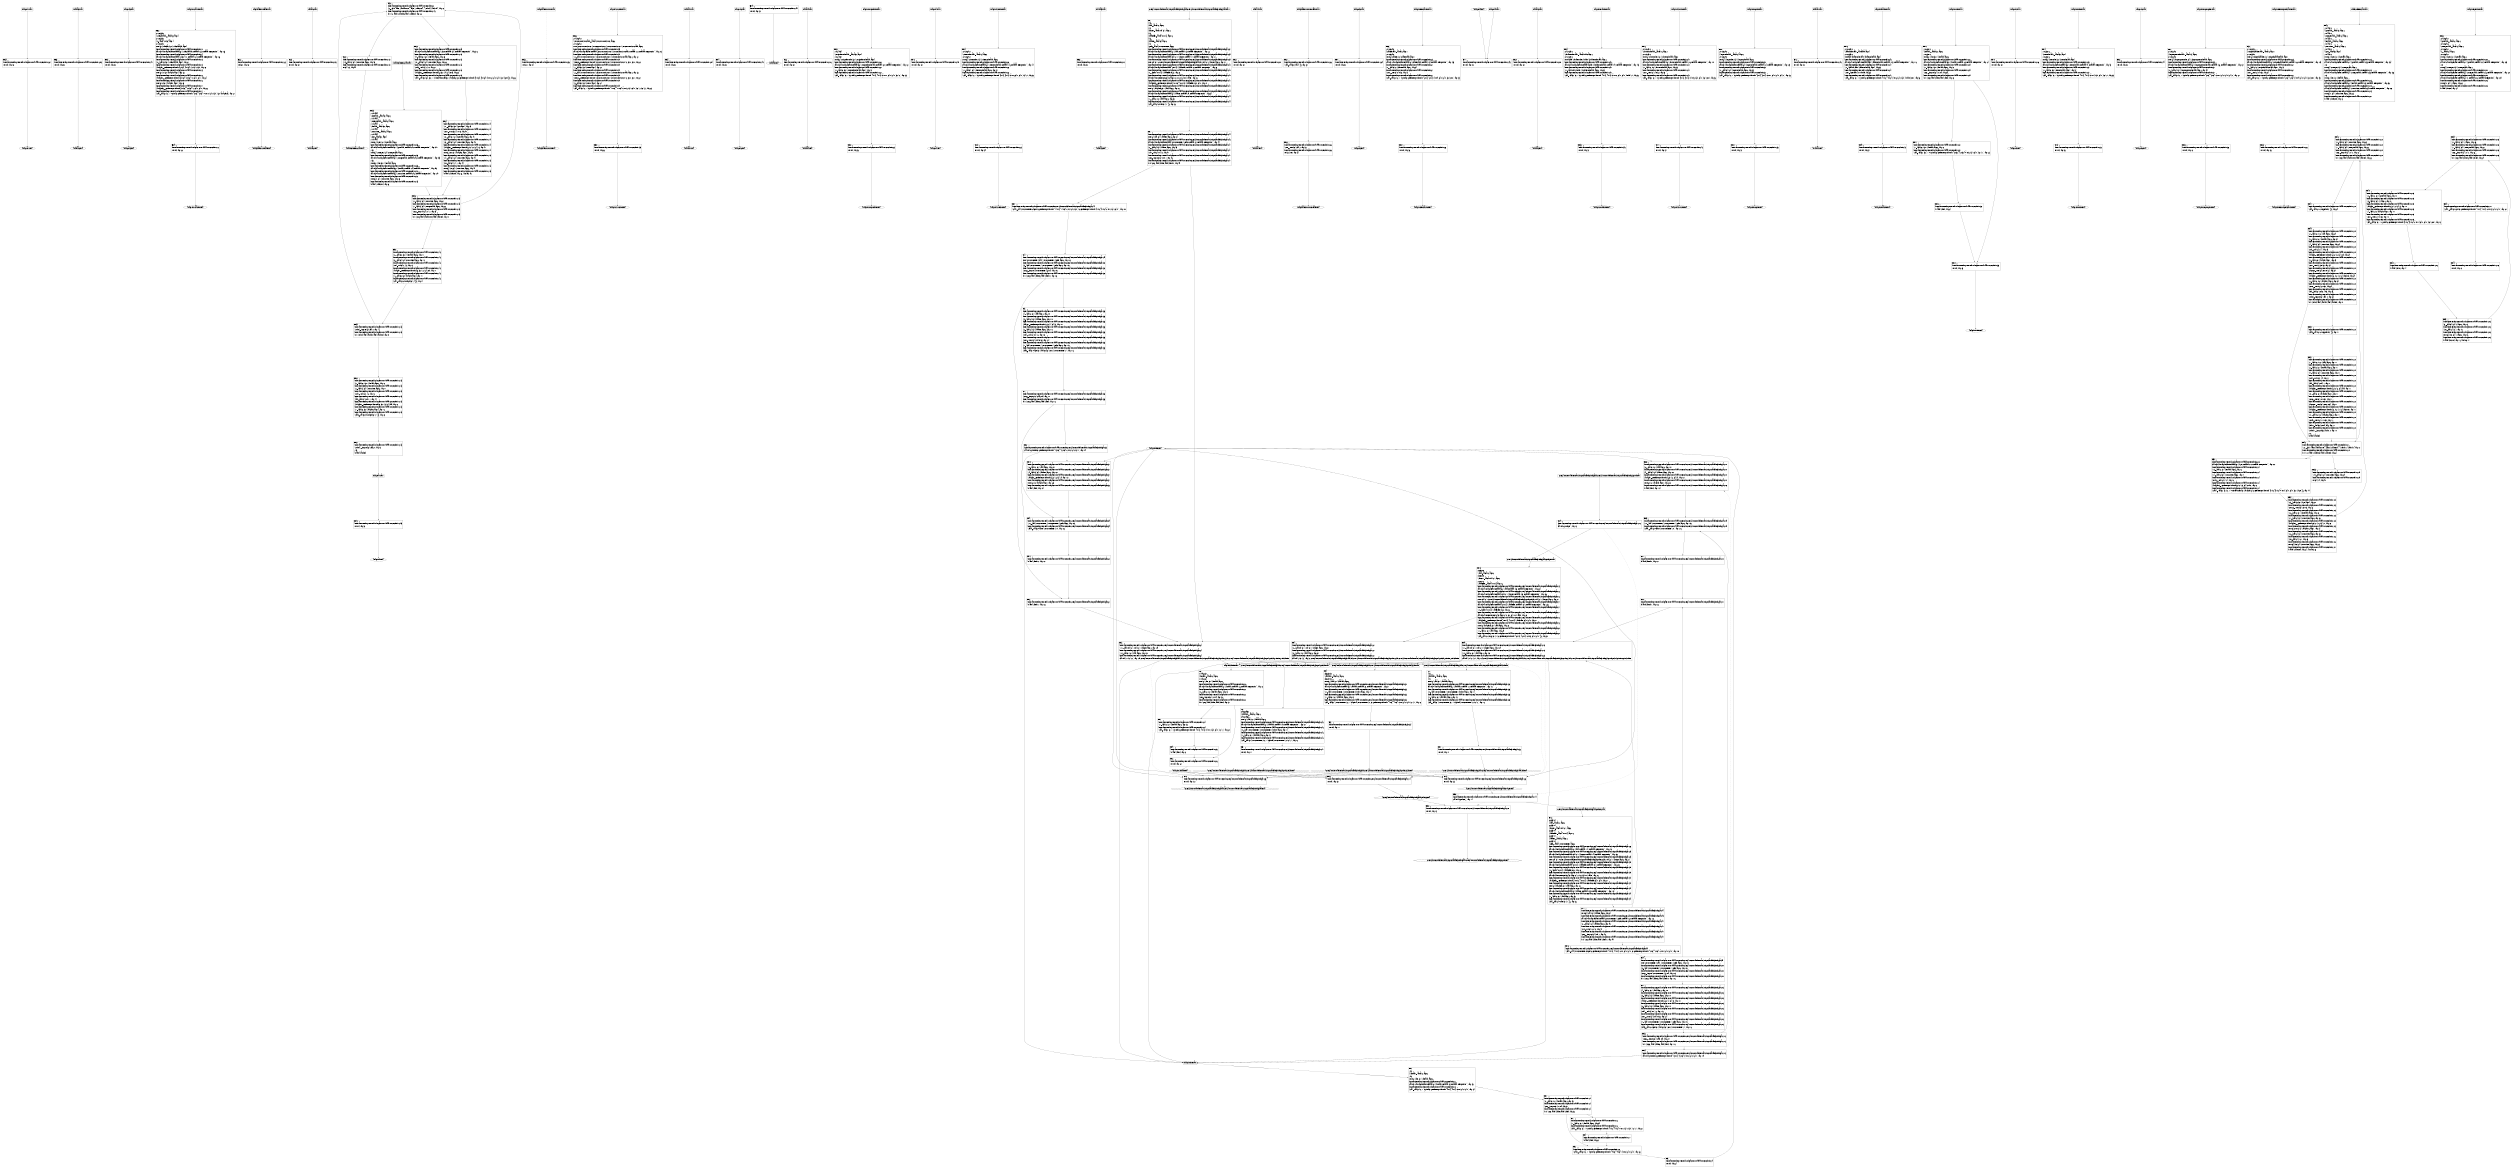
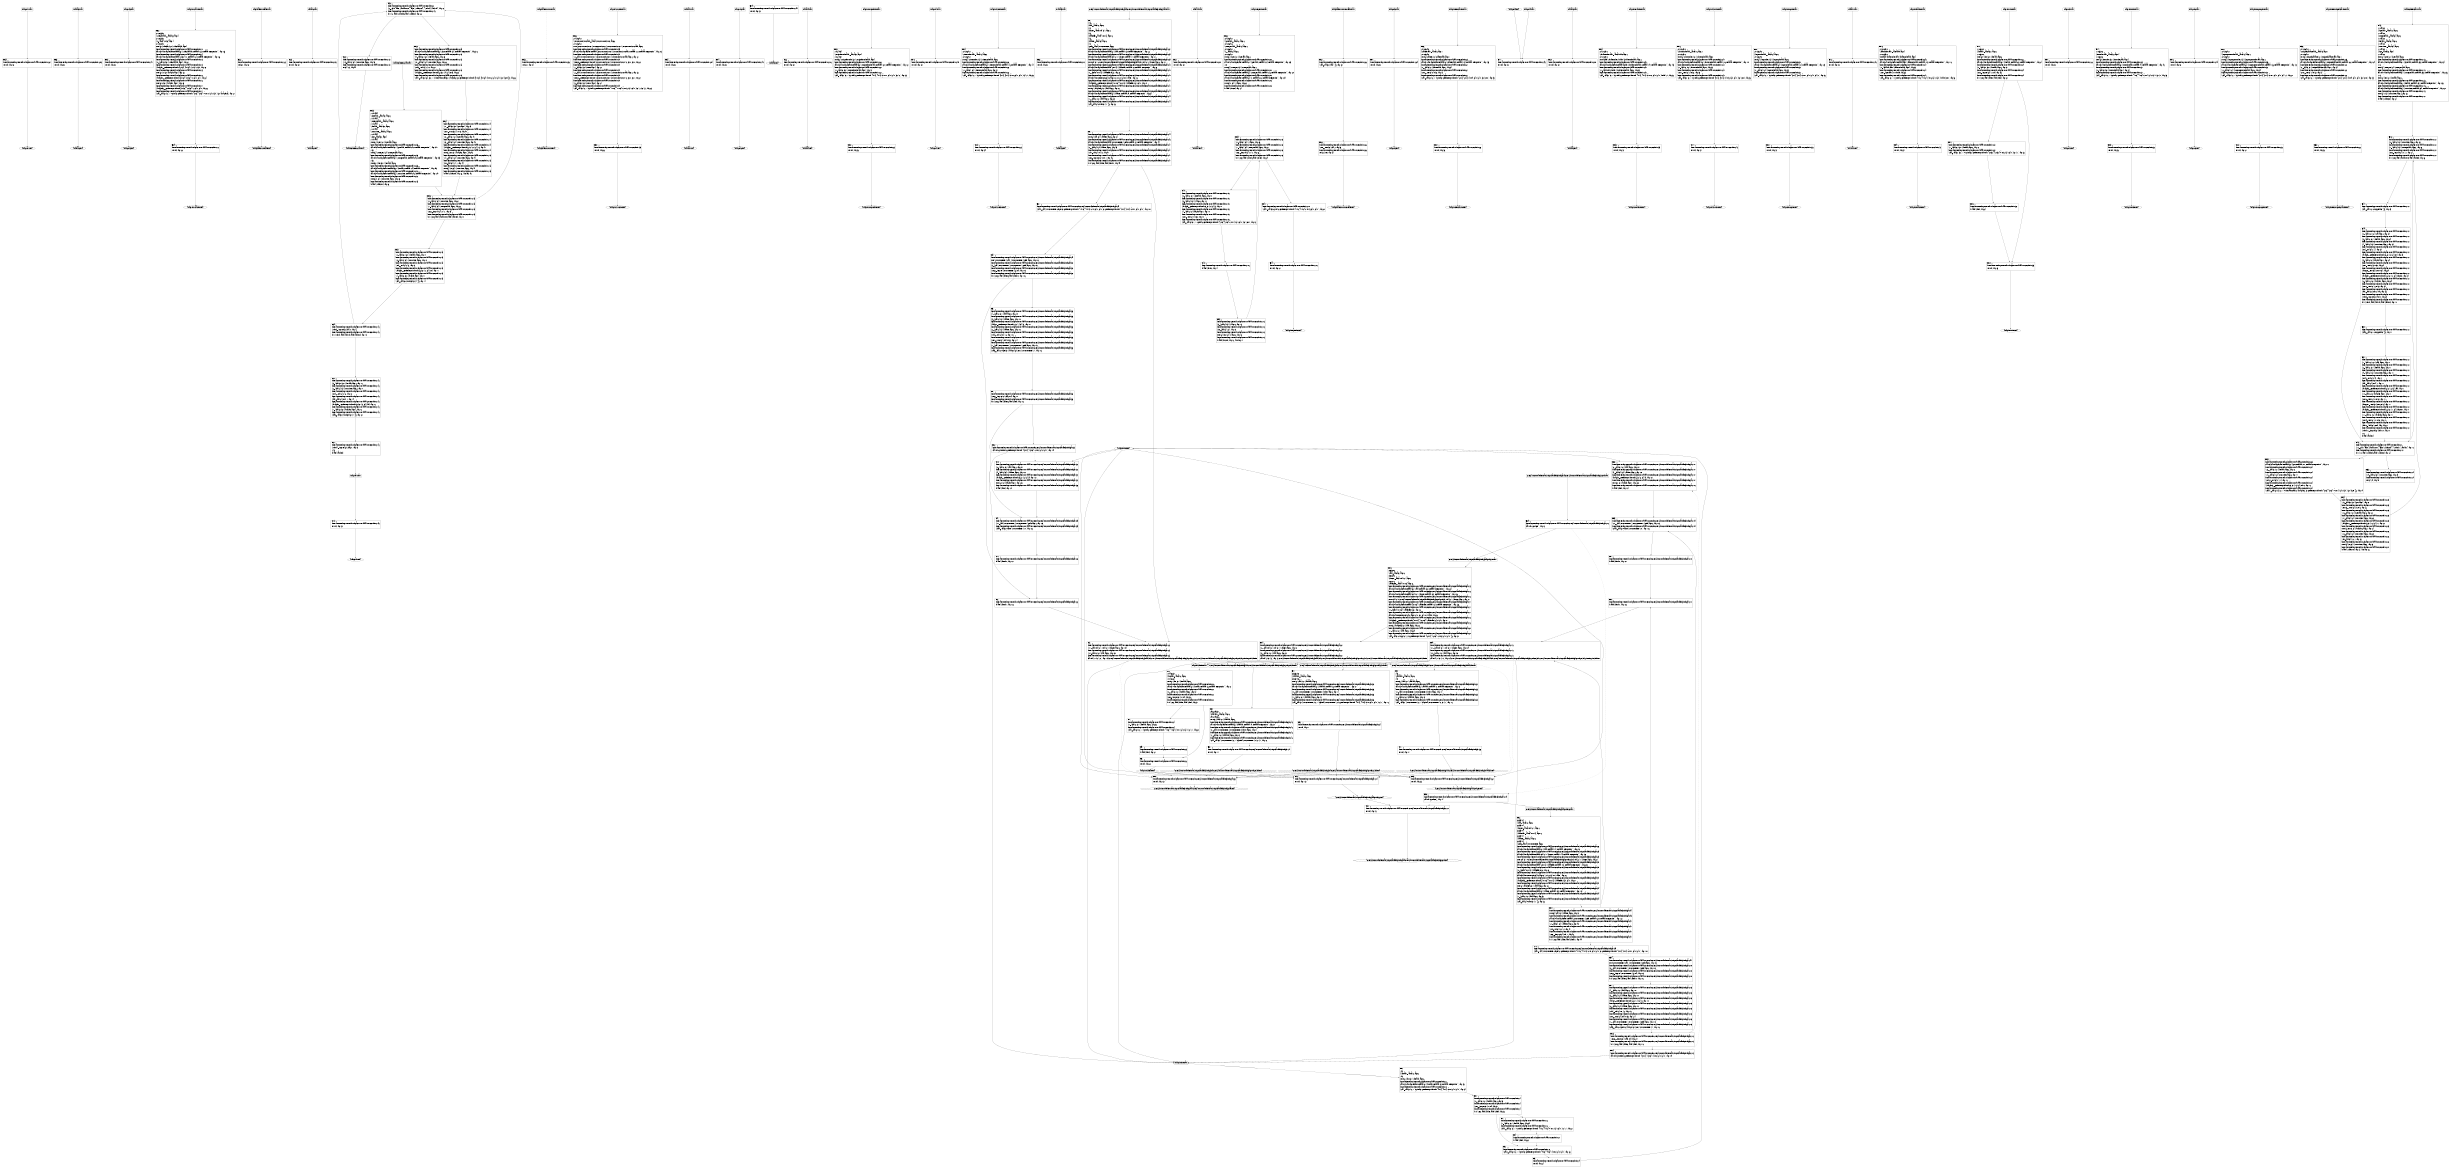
node "{io_ll_printBytesLine_end}": added
